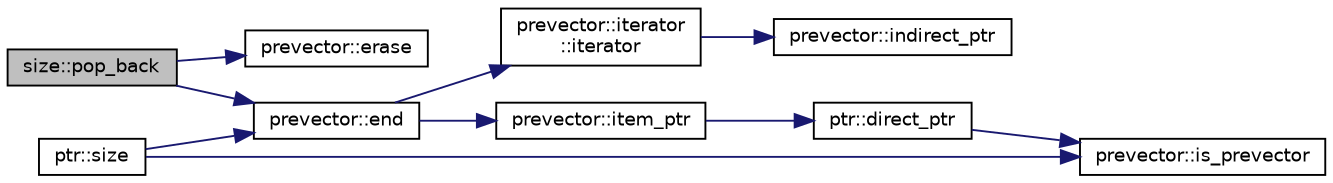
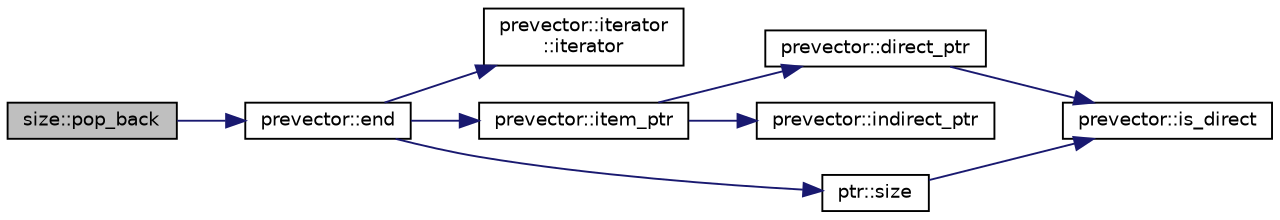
edge "prevector::iterator ::iterator" -> "prevector::indirect_ptr": now "prevector::item_ptr" -> "prevector::indirect_ptr"
node "prevector::erase": removed
node "ptr::direct_ptr": label "ptr::direct_ptr" -> "prevector::direct_ptr"
edge "ptr::size" -> "prevector::end": reversed
node "prevector::is_prevector": label "prevector::is_prevector" -> "prevector::is_direct"
